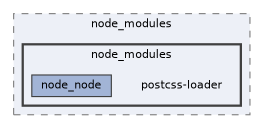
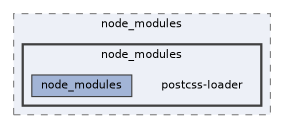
node "node_node": label "node_node" -> "node_modules"
